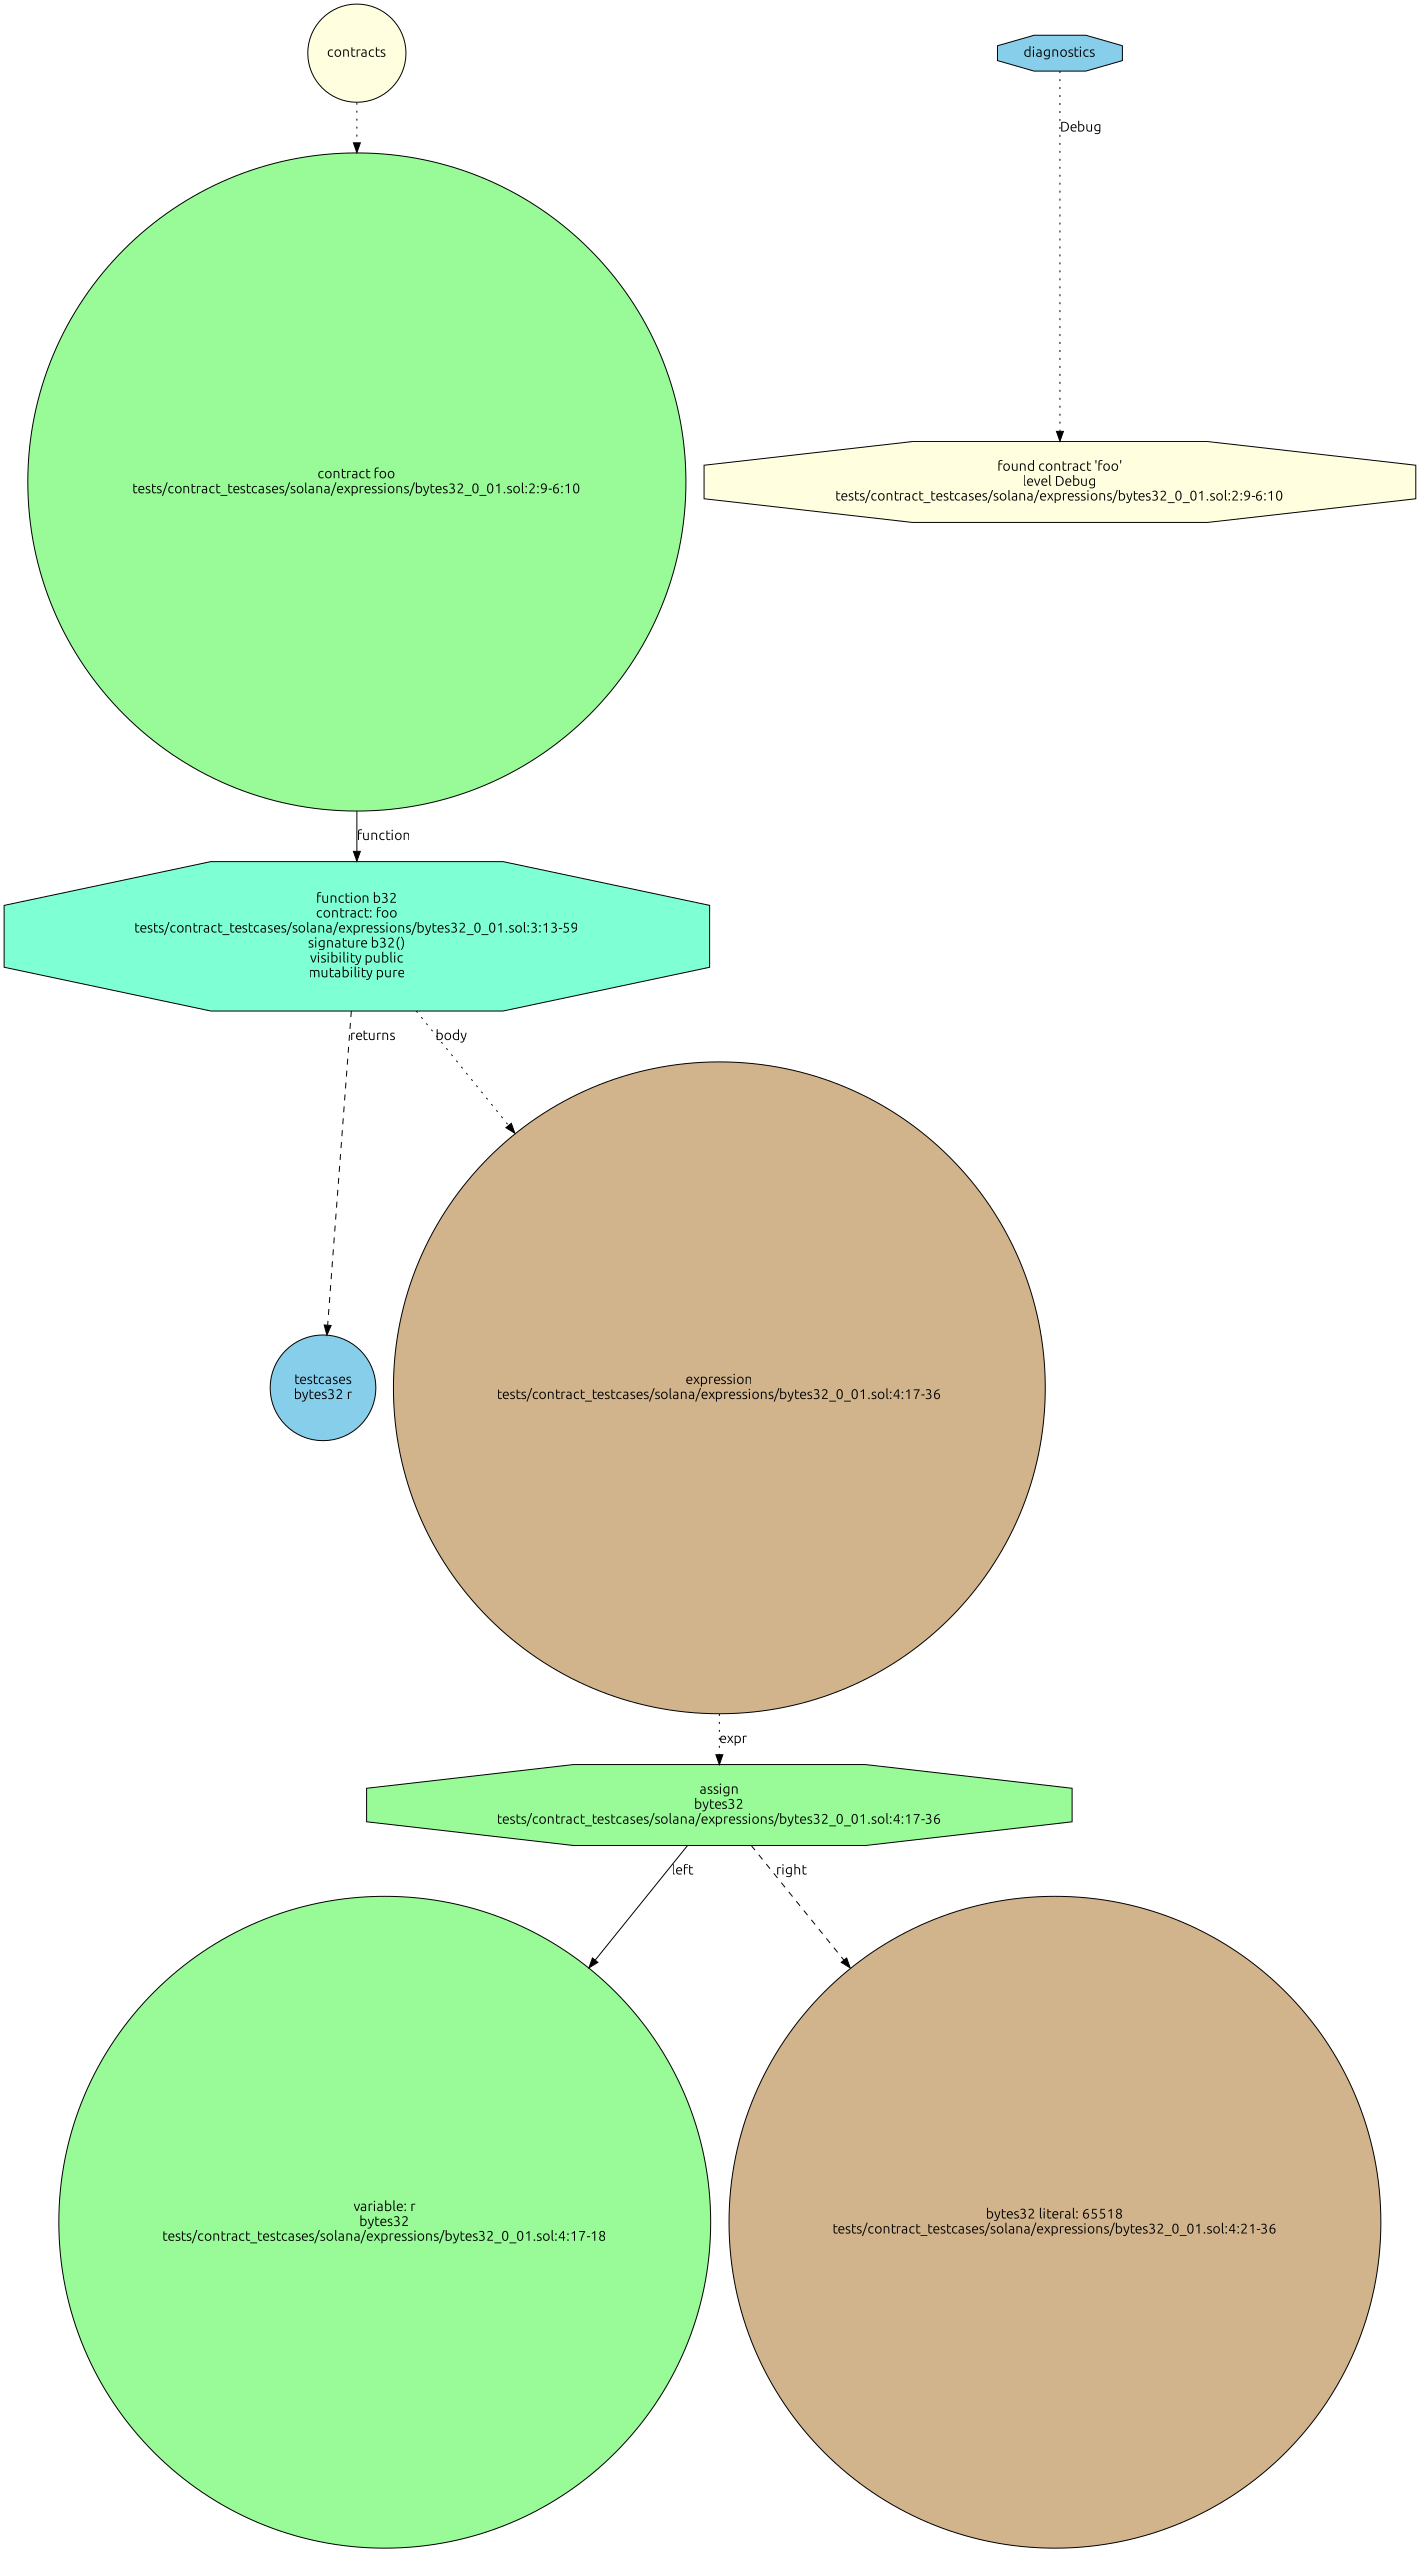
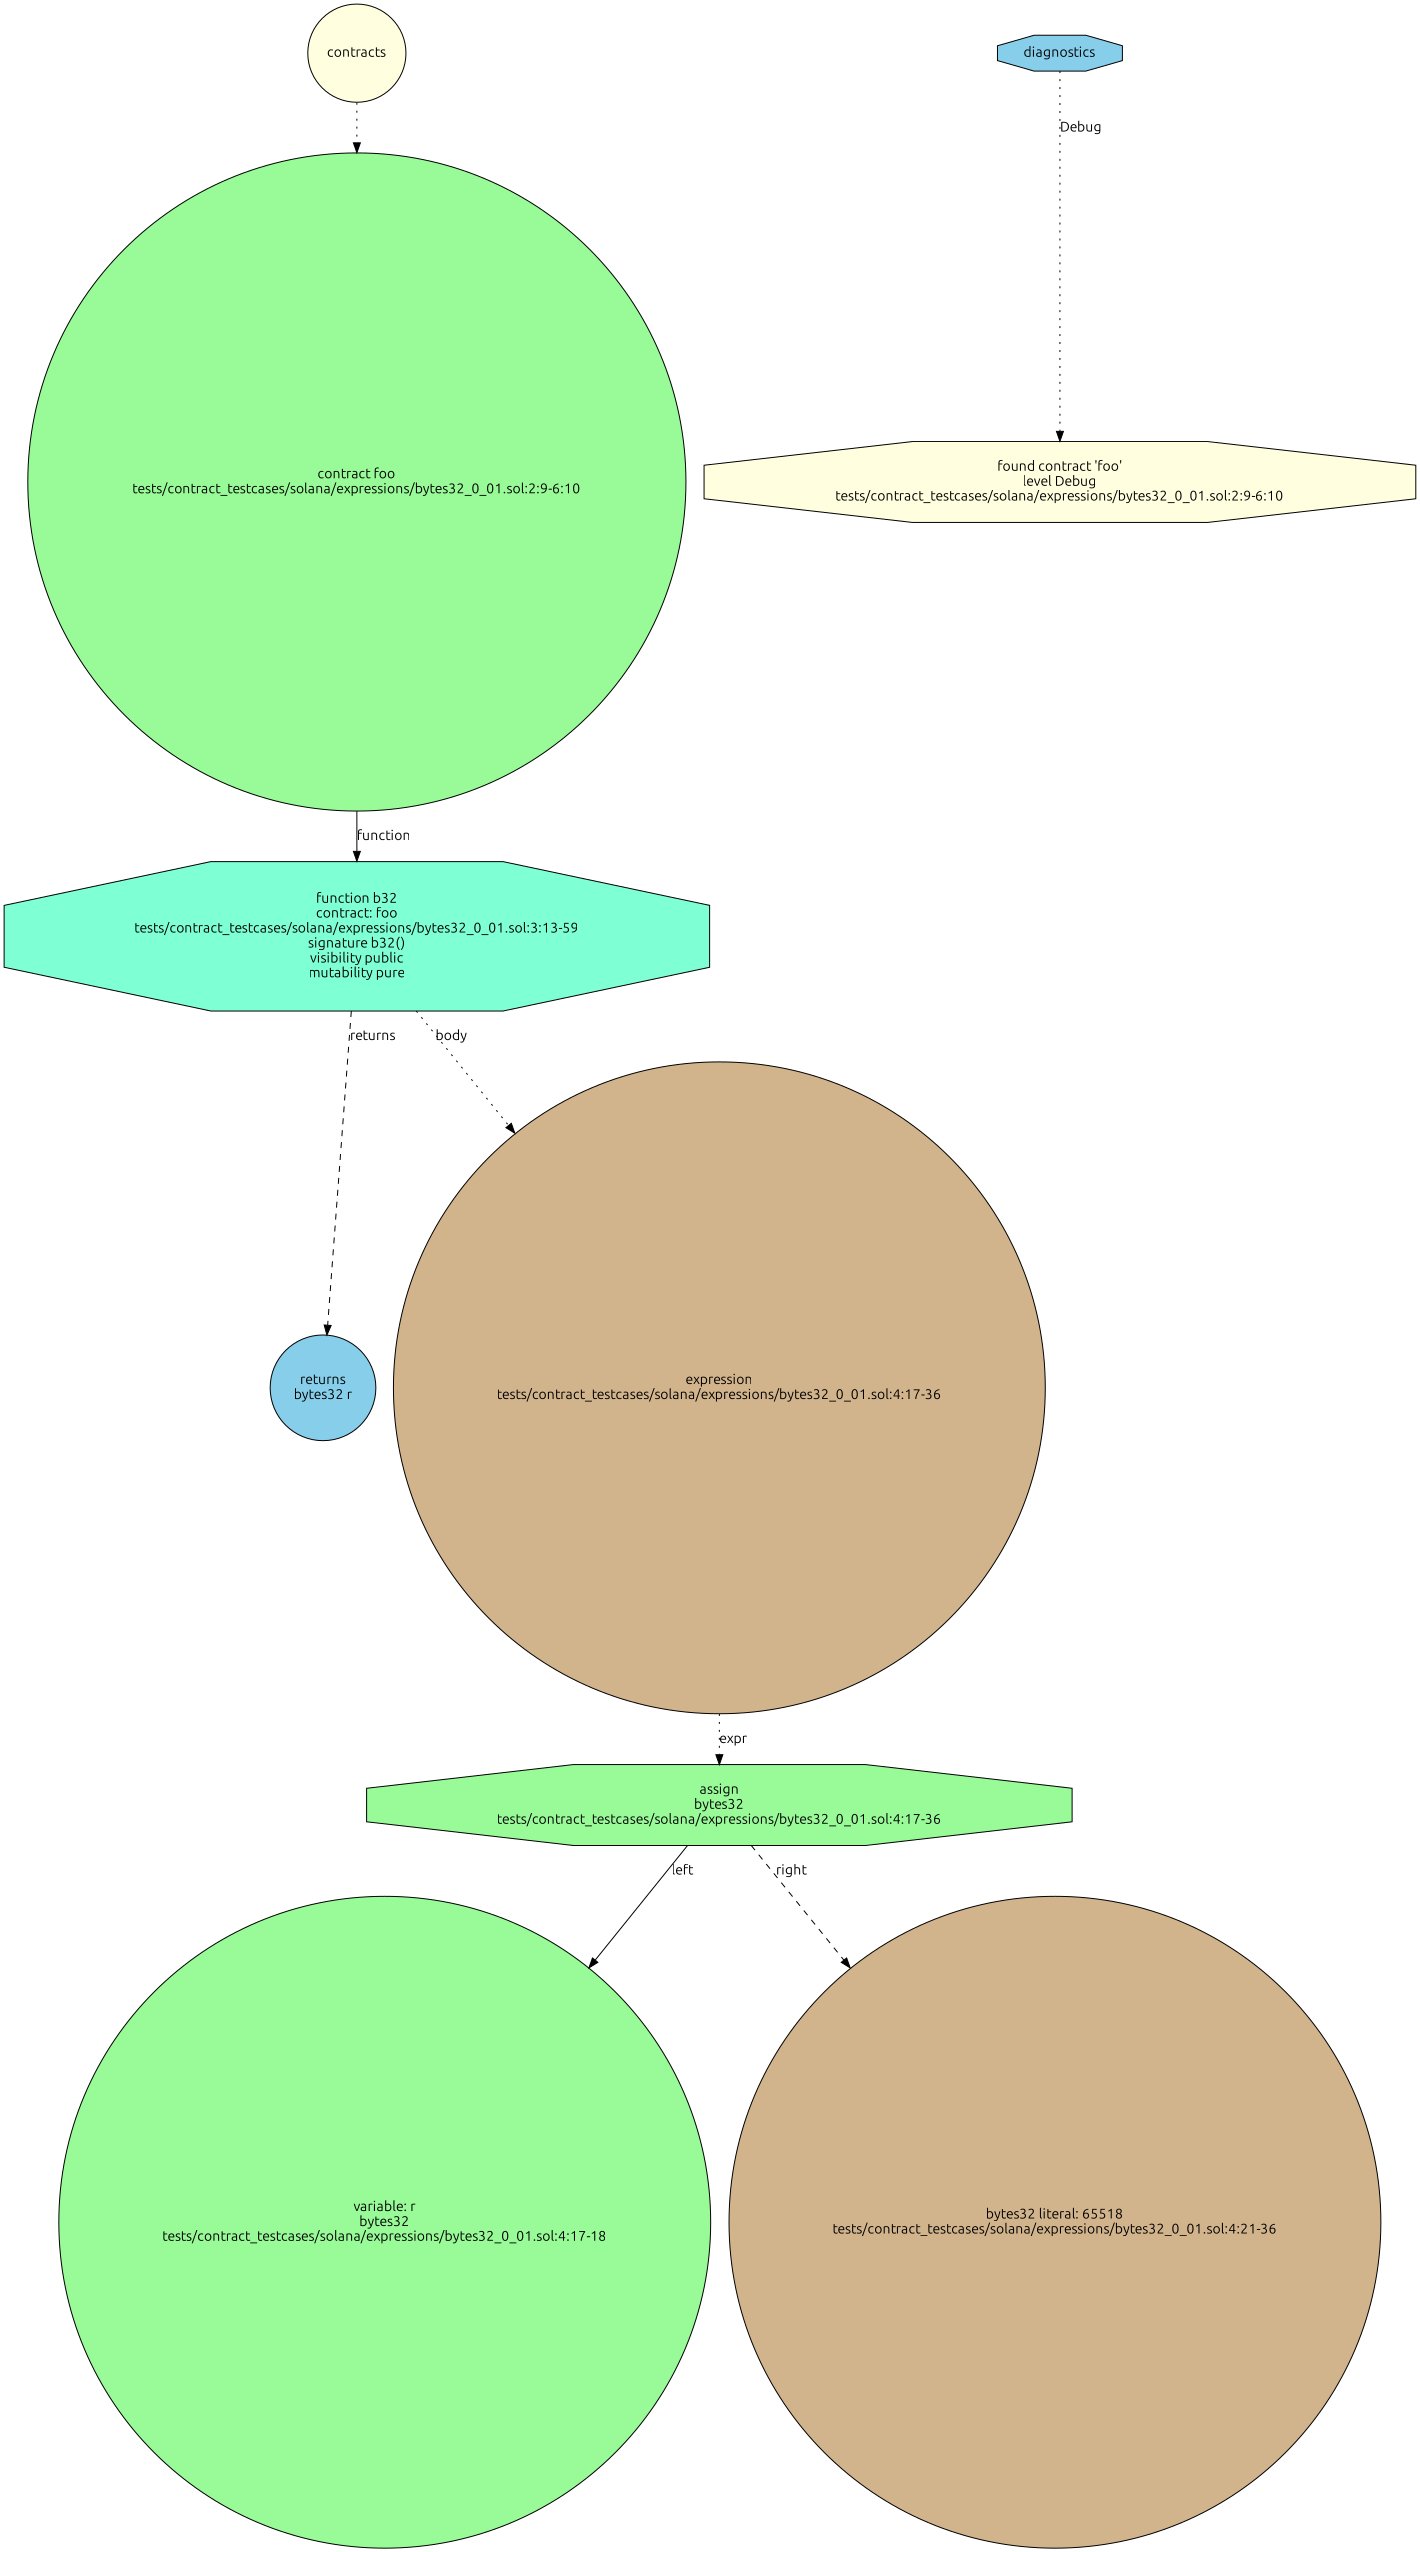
node "testcases bytes32 r": label "testcases bytes32 r" -> "returns bytes32 r"
